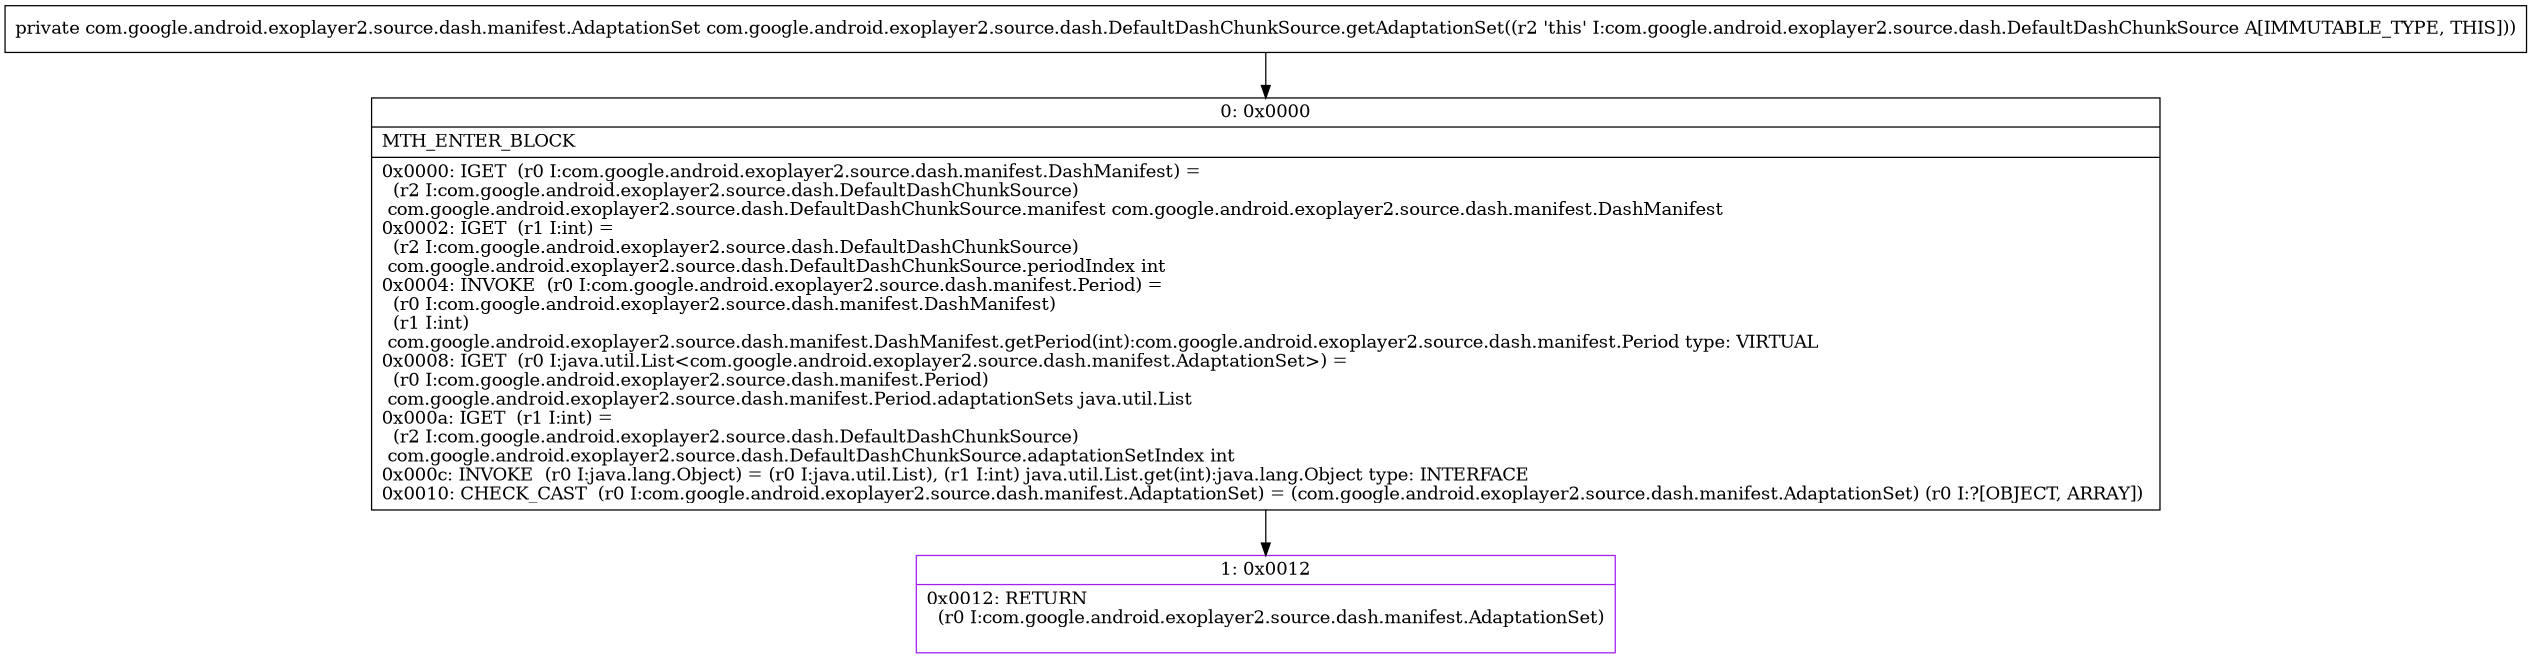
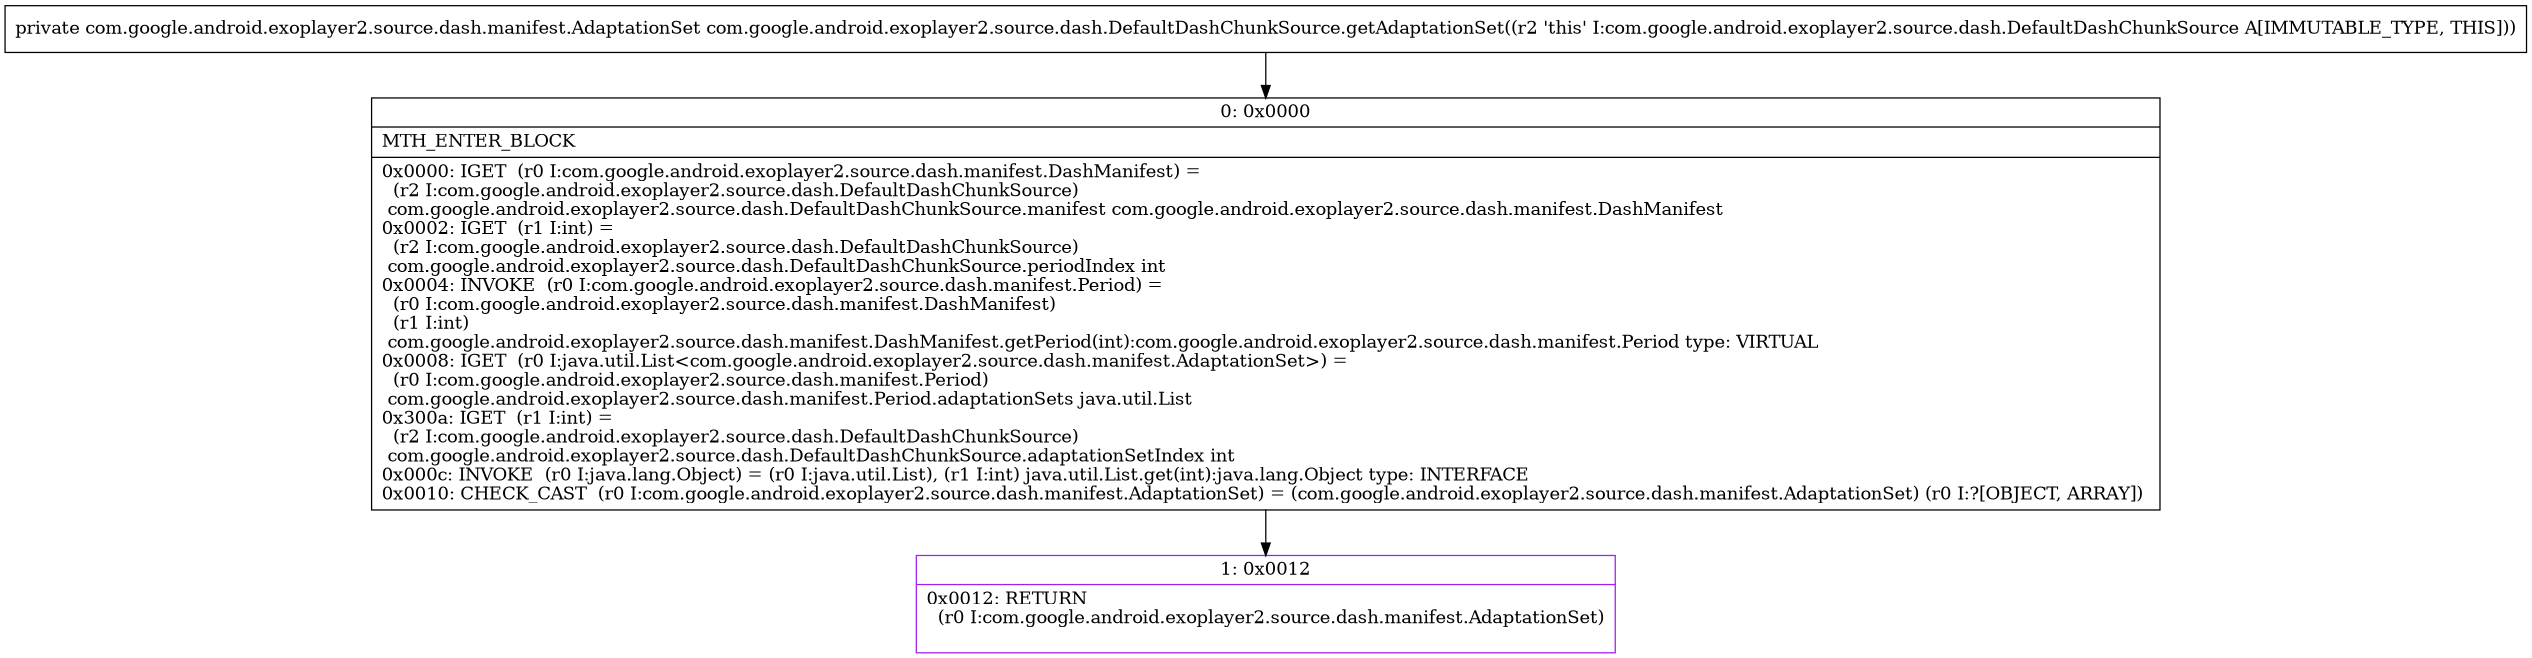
node "0: 0x0000": text "0x000a: IGET  (r1 I:int) =" -> "0x300a: IGET  (r1 I:int) ="
